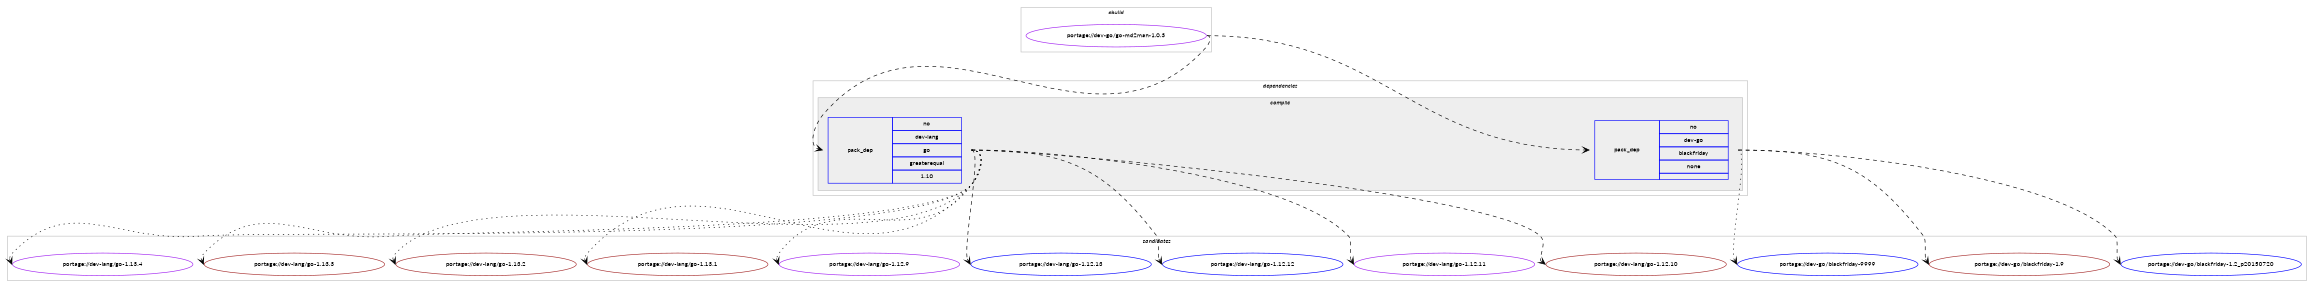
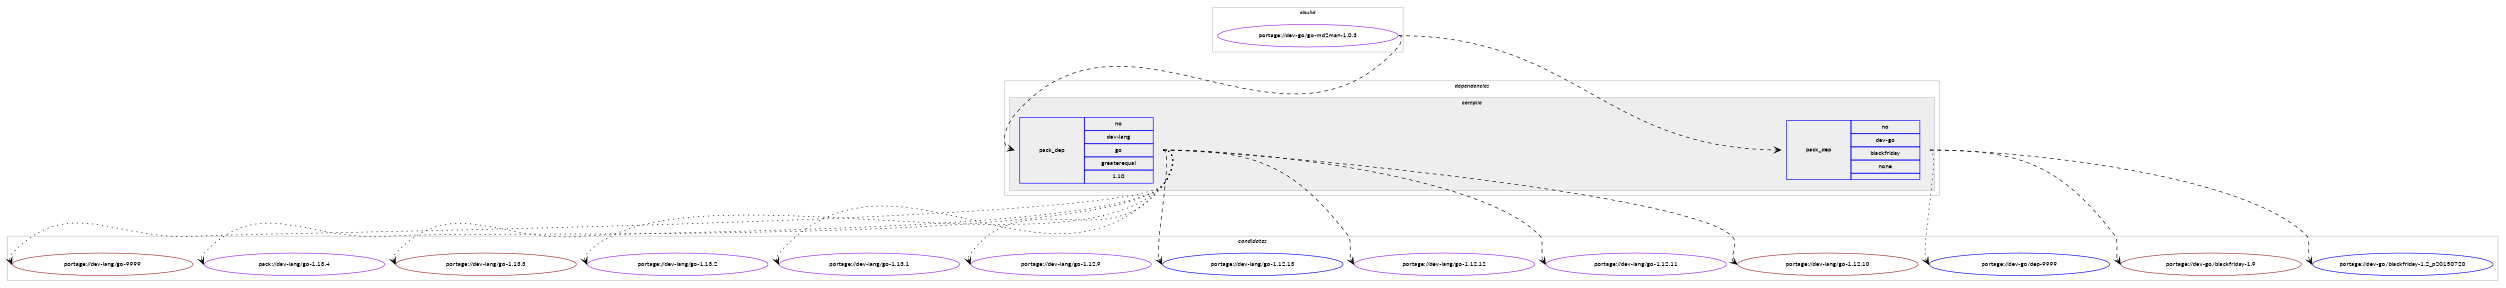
node "portage://dev-lang/go-9999": added
node "portage://dev-lang/go-1.13.4": label "portage://dev-lang/go-1.13.4" -> "pack://dev-lang/go-1.13.4"
node "portage://dev-lang/go-1.13.2": color brown -> purple
node "portage://dev-lang/go-1.13.1": color brown -> purple
node "portage://dev-lang/go-1.12.12": color blue -> purple
node "portage://dev-go/blackfriday-9999": label "portage://dev-go/blackfriday-9999" -> "portage://dev-go/dep-9999"
